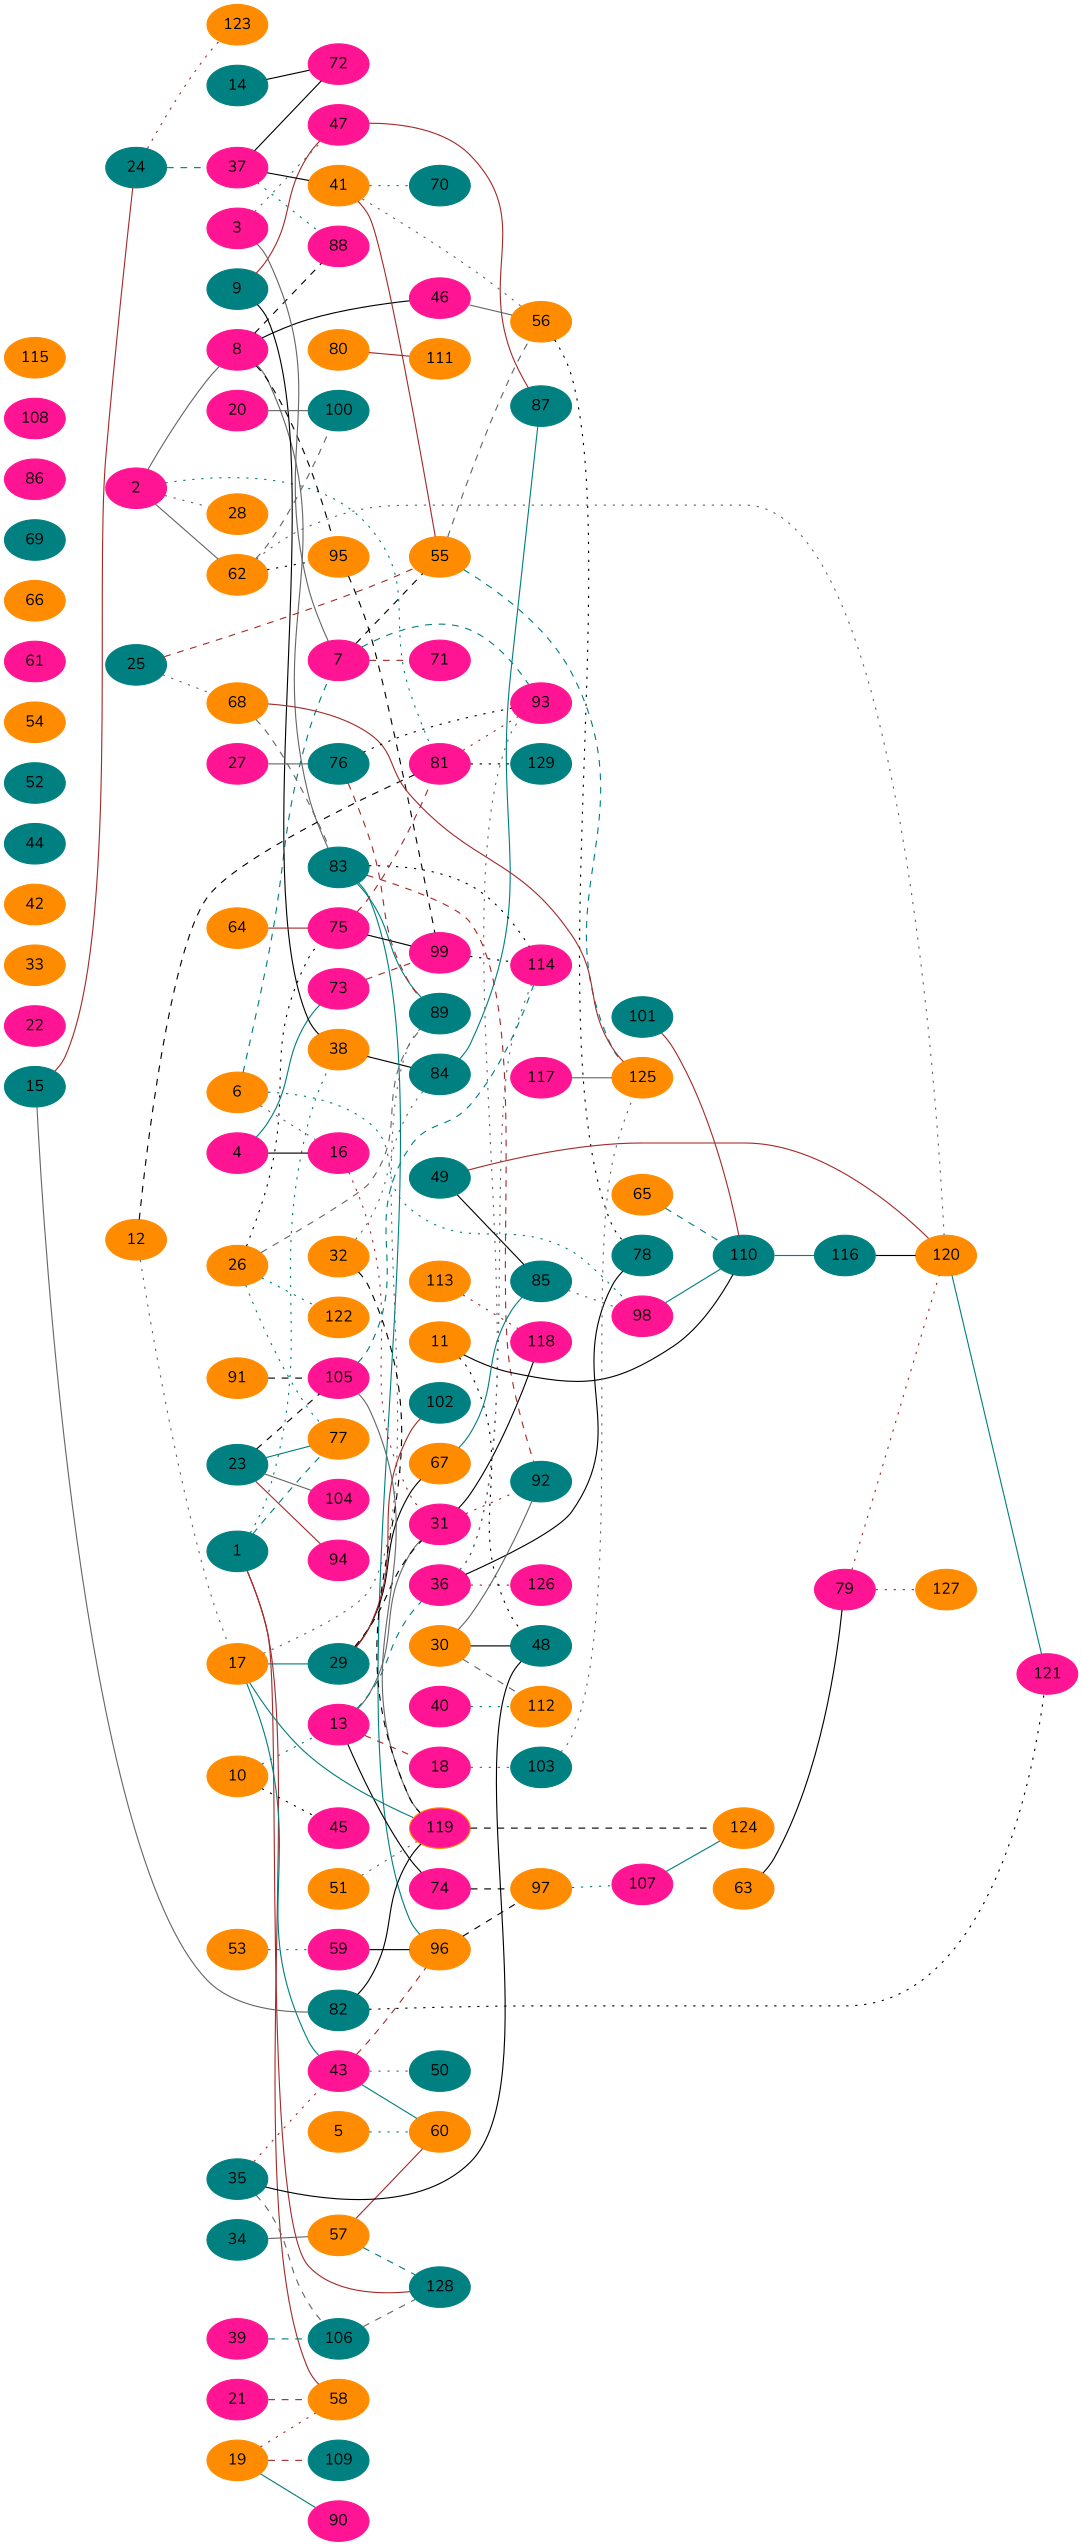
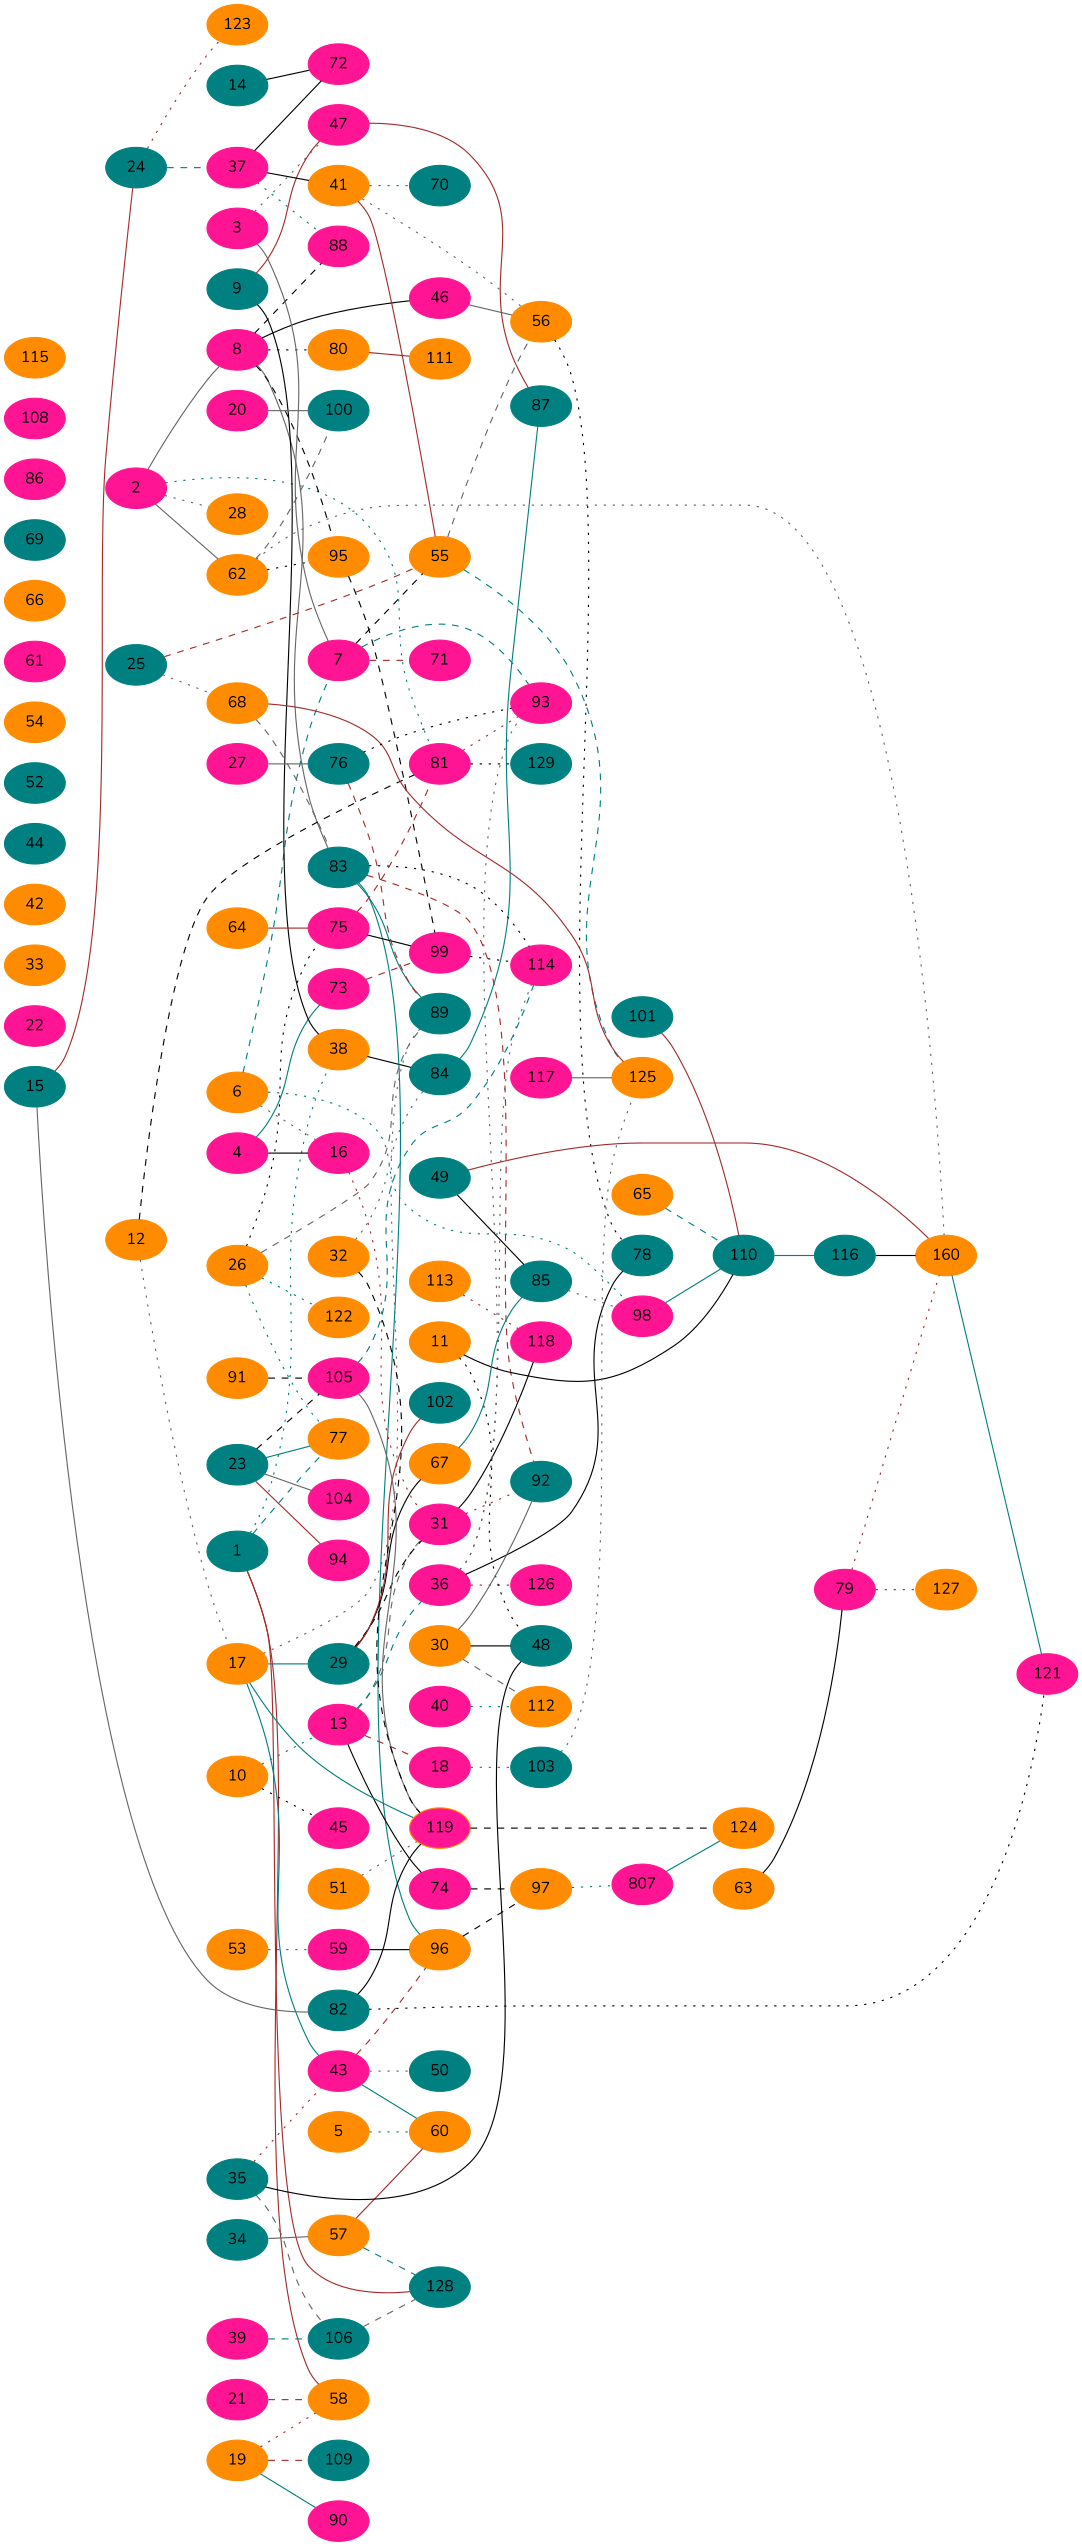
edge "8" -- "80": added
node "120": label "120" -> "160"
edge "31" -- "13": style solid -> dashed
node "107": label "107" -> "807"
